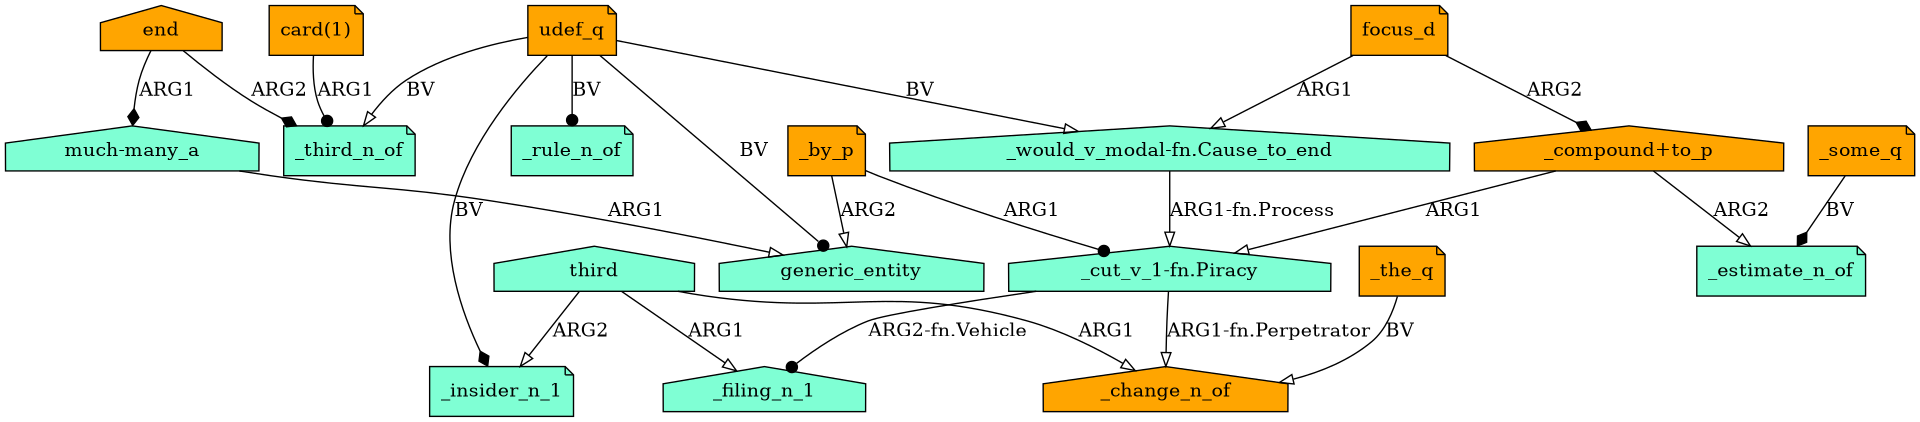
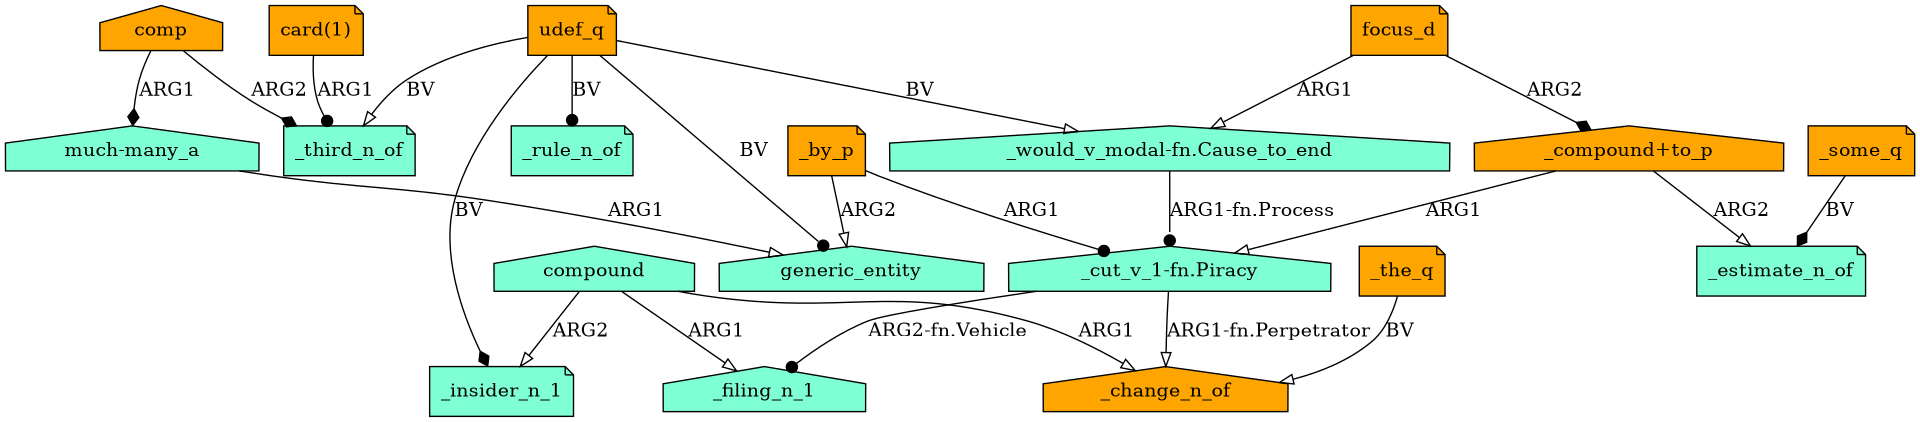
node "end": label "end" -> "comp"
edge "_would_v_modal-fn.Cause_to_end" -> "_cut_v_1-fn.Piracy": arrowhead onormal -> dot
node "third": label "third" -> "compound"
